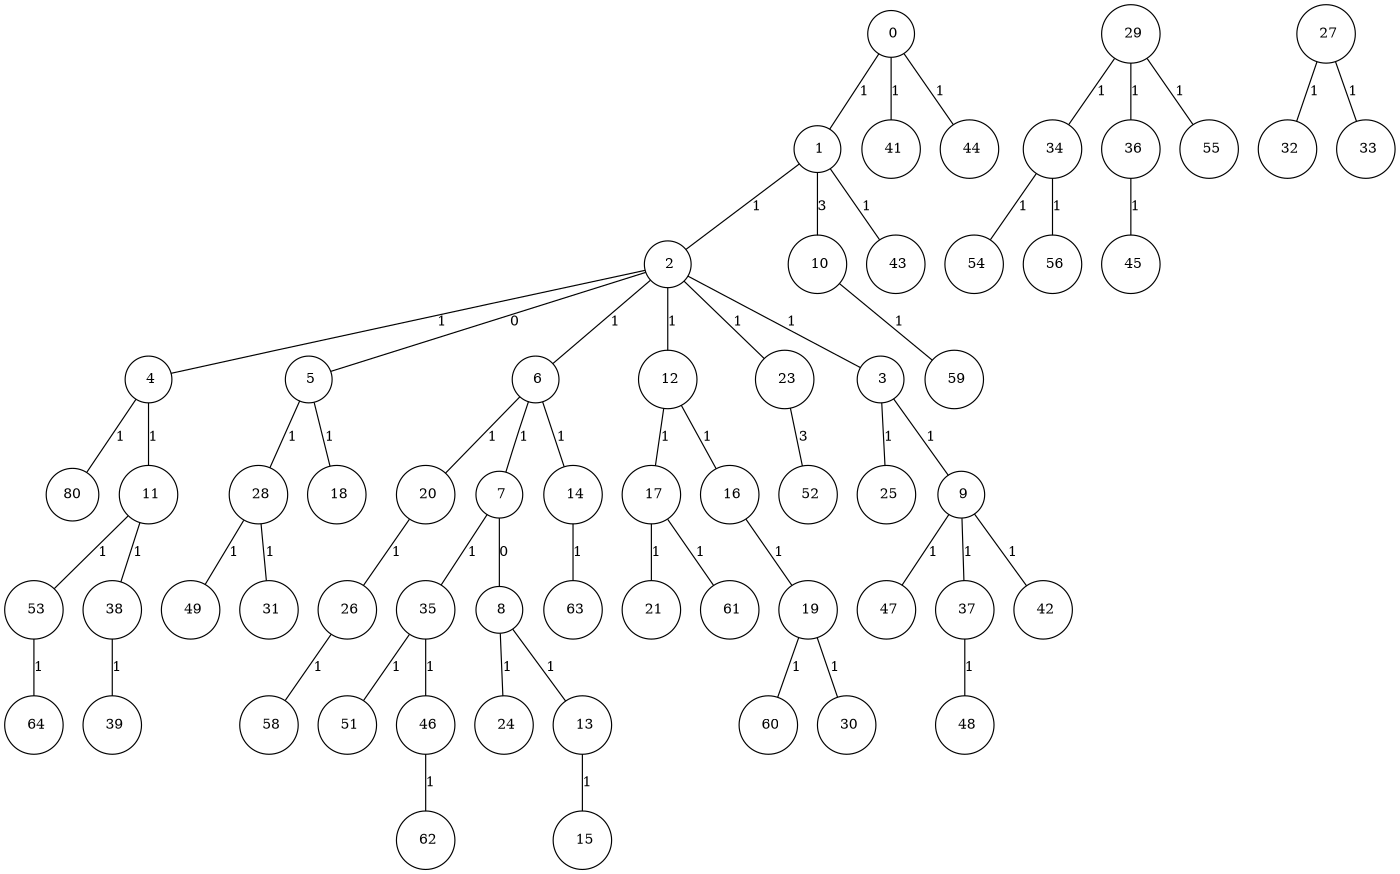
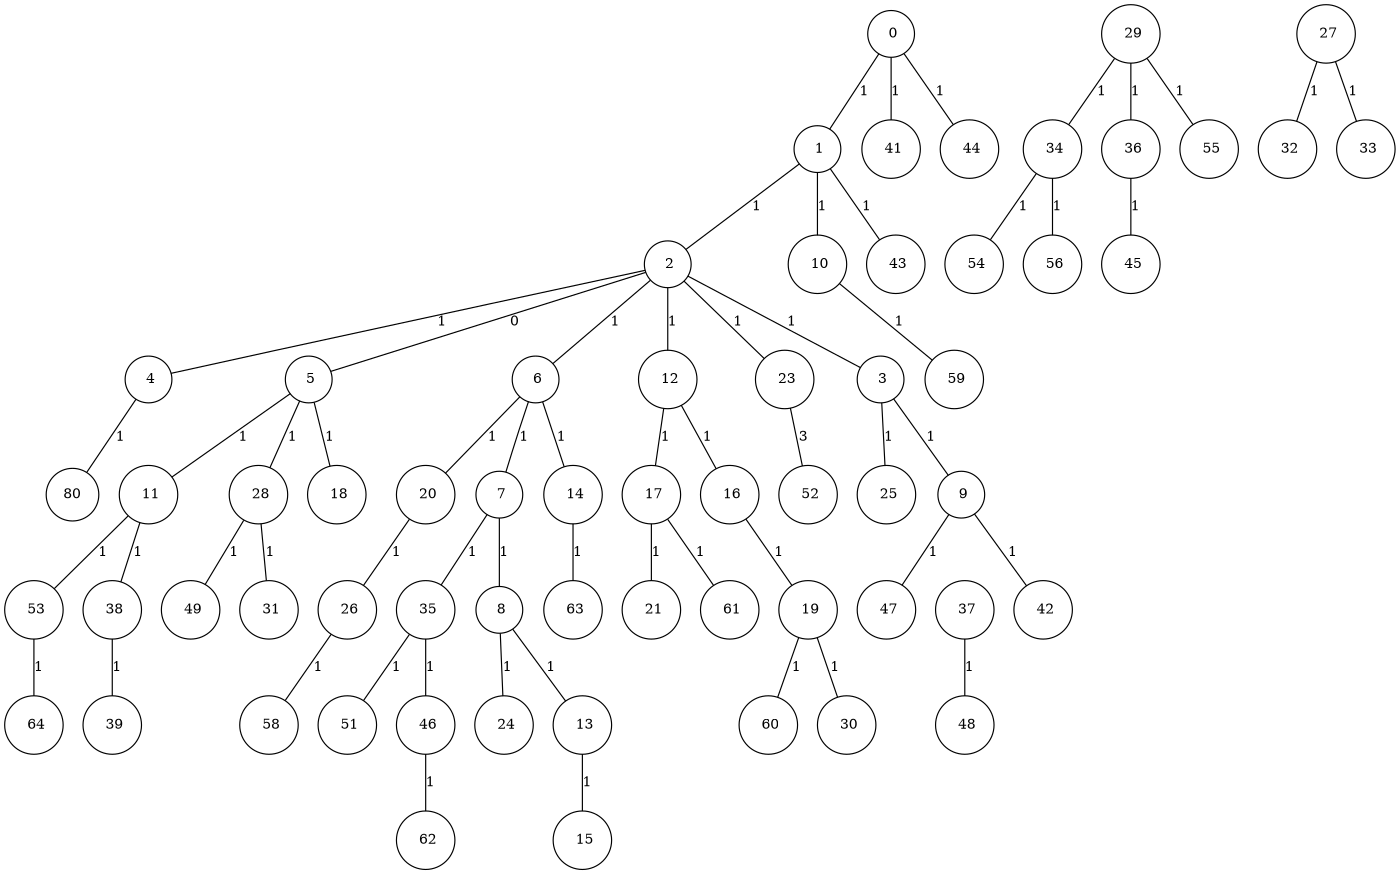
edge "1" -- "10": label "3" -> "1"
edge "4" -- "11": now "5" -- "11"
edge "9" -- "37": removed, label "1"
edge "7" -- "8": label "0" -> "1"
